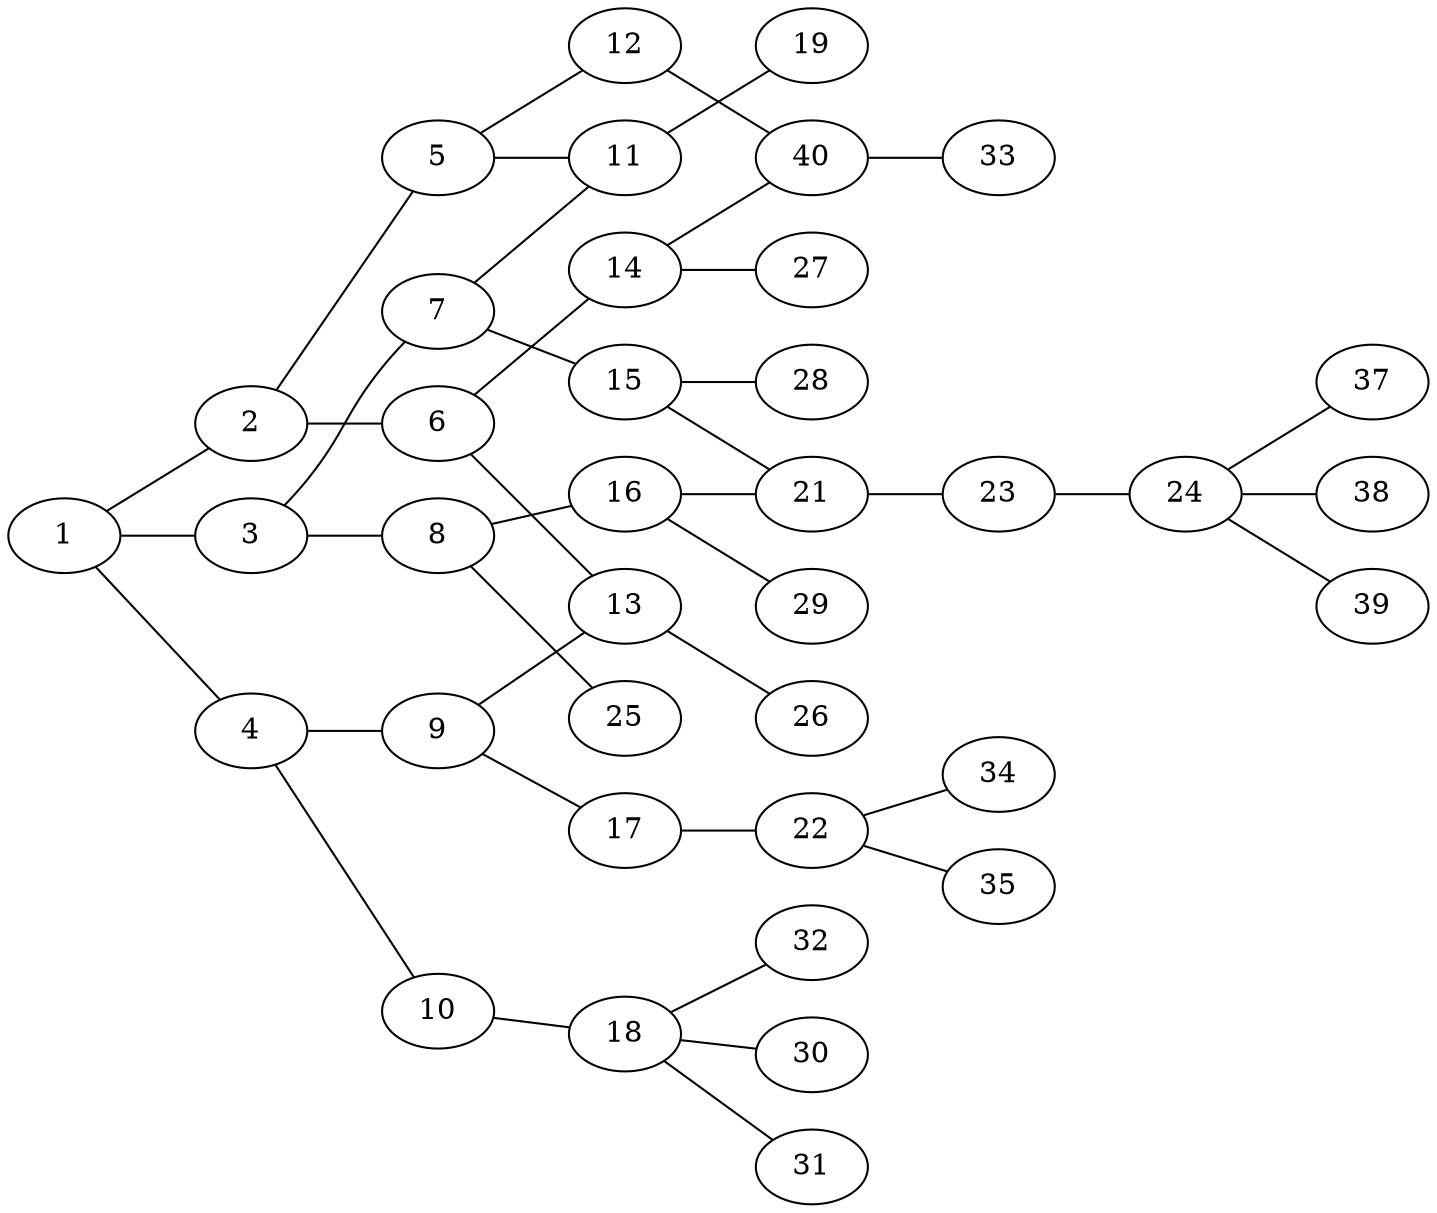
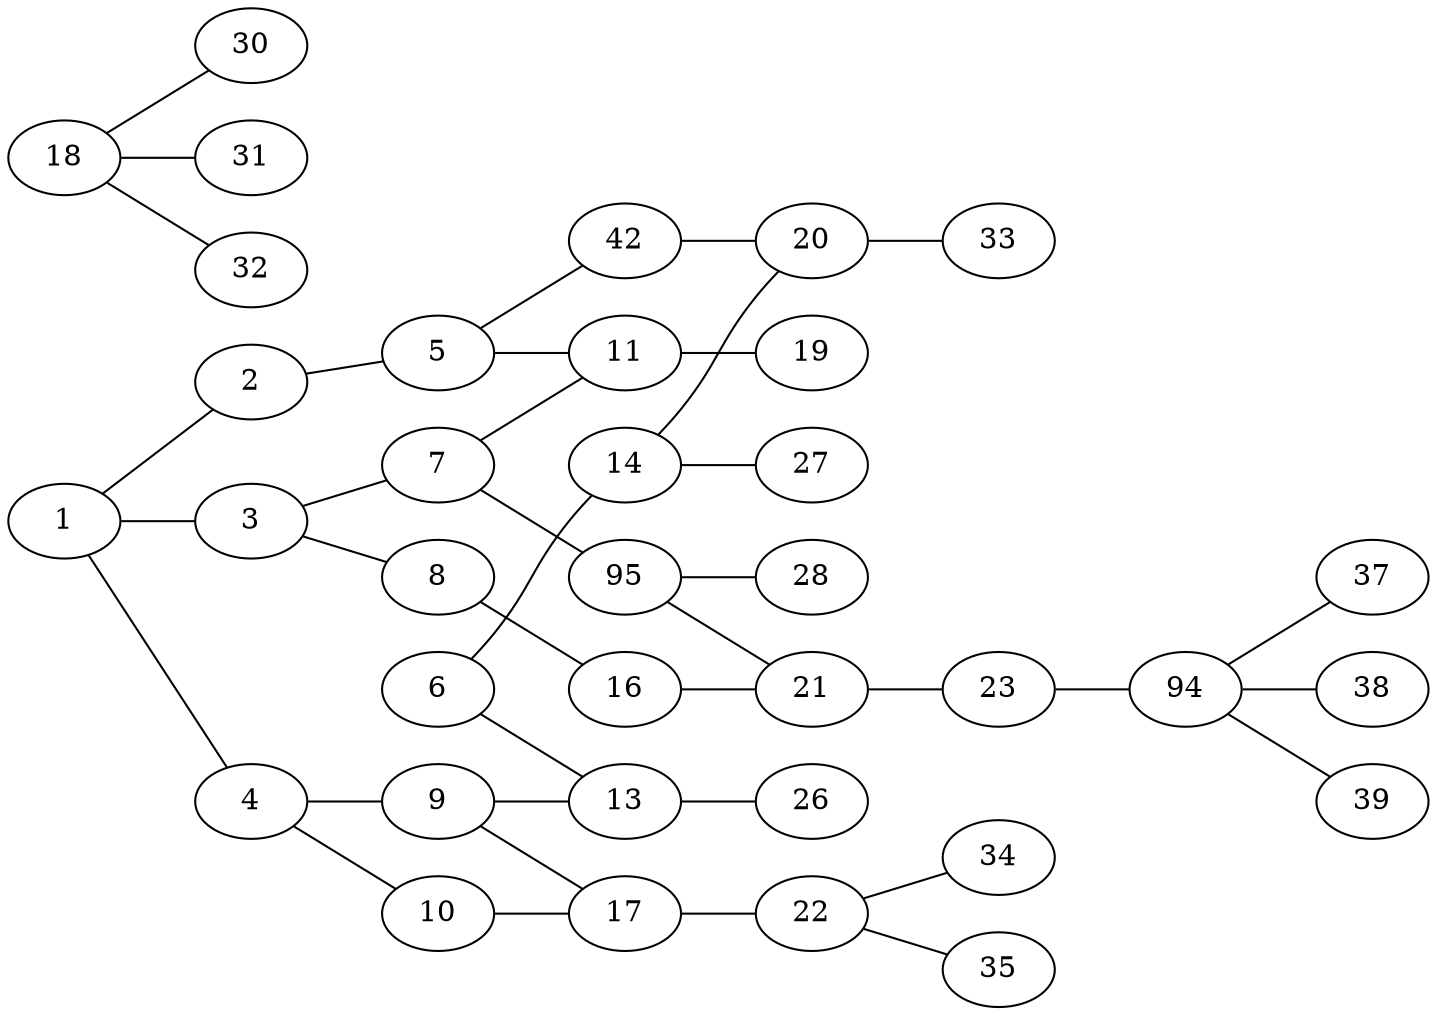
node "12": label "12" -> "42"
node "40": label "40" -> "20"
node "15": label "15" -> "95"
edge "2" -- "6": removed
node "24": label "24" -> "94"
node "29": removed
node "25": removed
edge "10" -- "18": now "10" -- "17"
